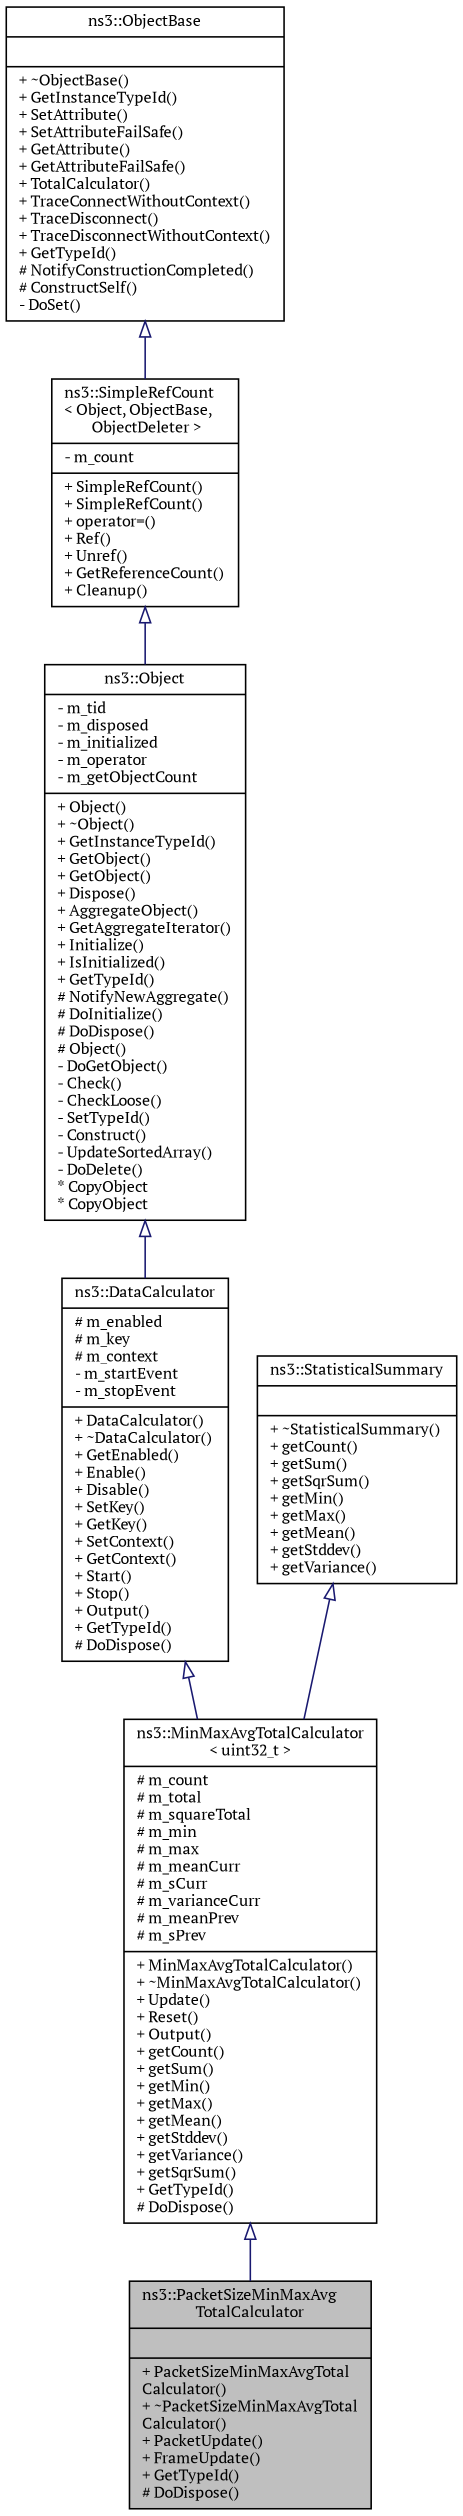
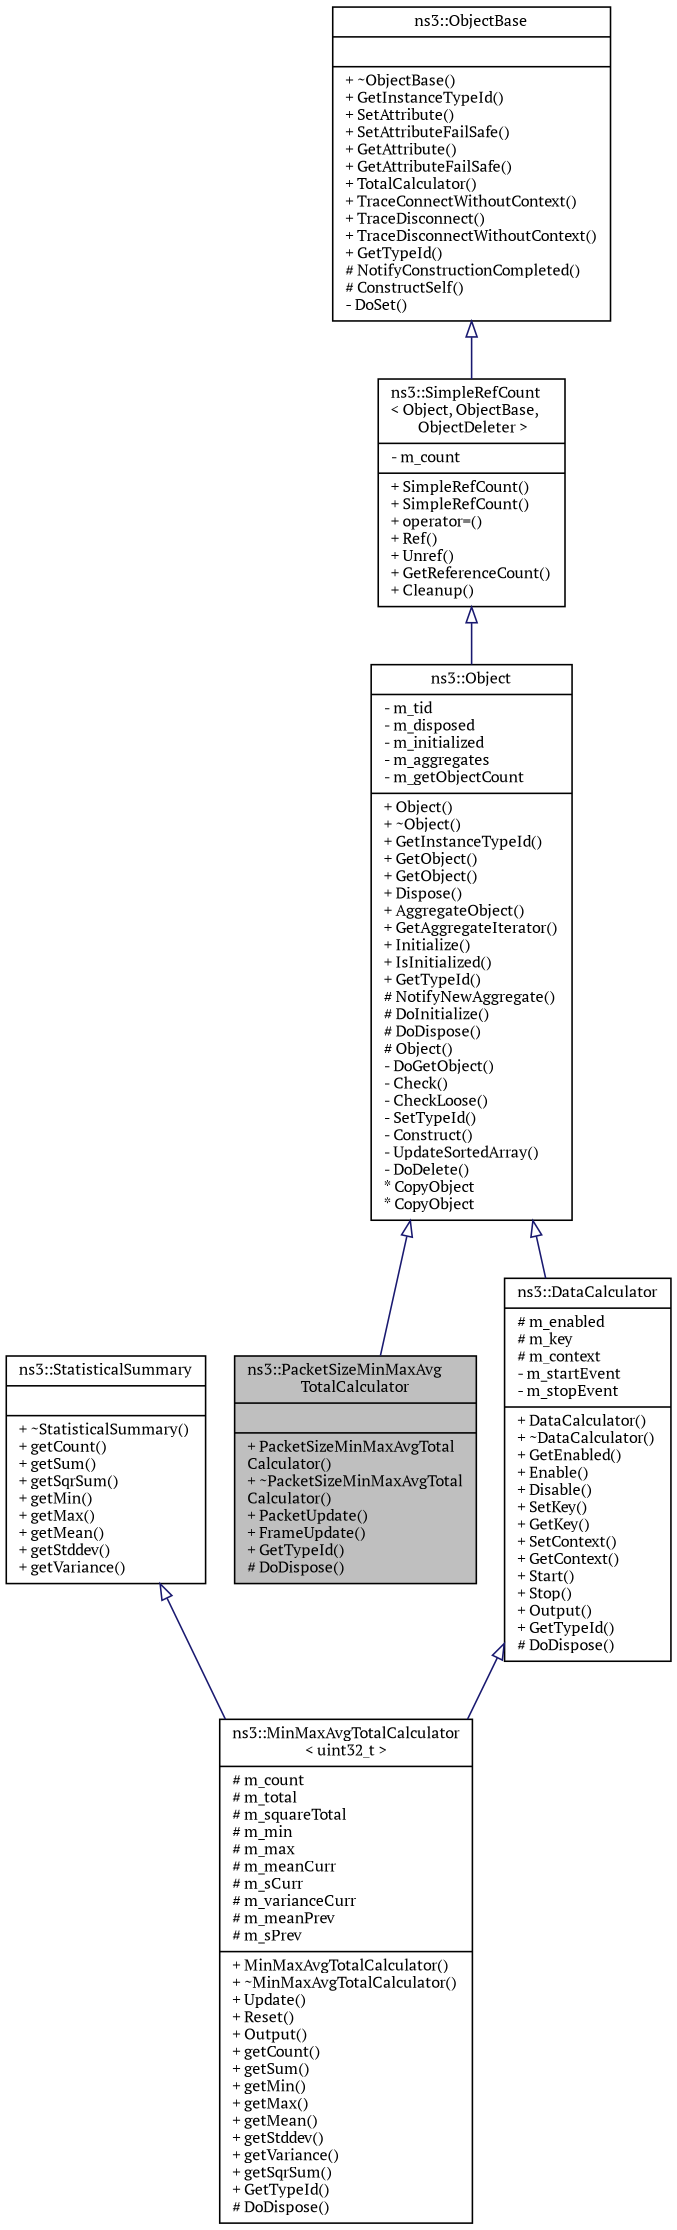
node "ns3::Object": text "- m_operator" -> "- m_aggregates"
edge "ns3::PacketSizeMinMaxAvg" -> "ns3::MinMaxAvgTotalCalculator": now "ns3::PacketSizeMinMaxAvg" -> "ns3::Object"
